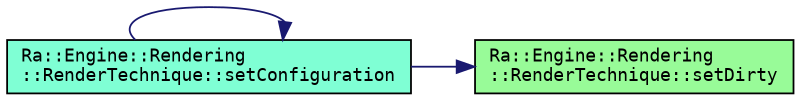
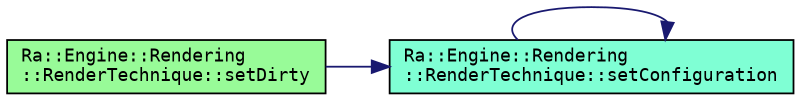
edge "Ra::Engine::Rendering ::RenderTechnique::setConfiguration" -> "Ra::Engine::Rendering ::RenderTechnique::setDirty": reversed
